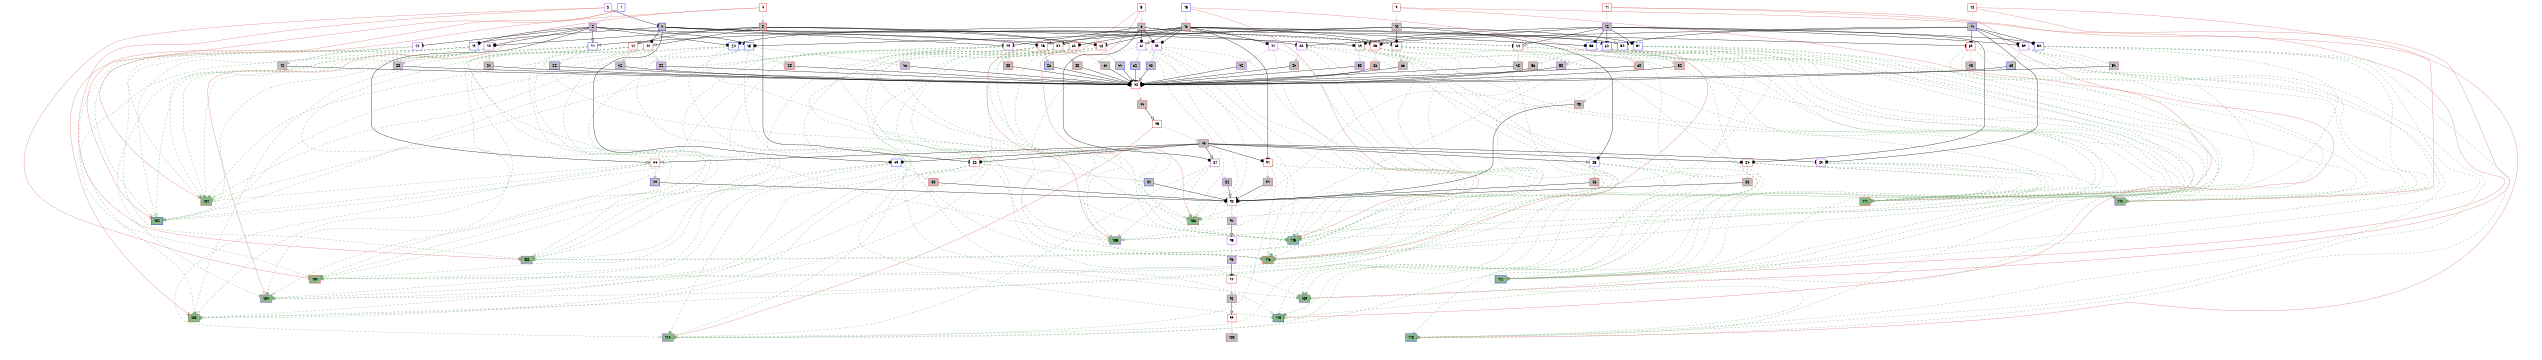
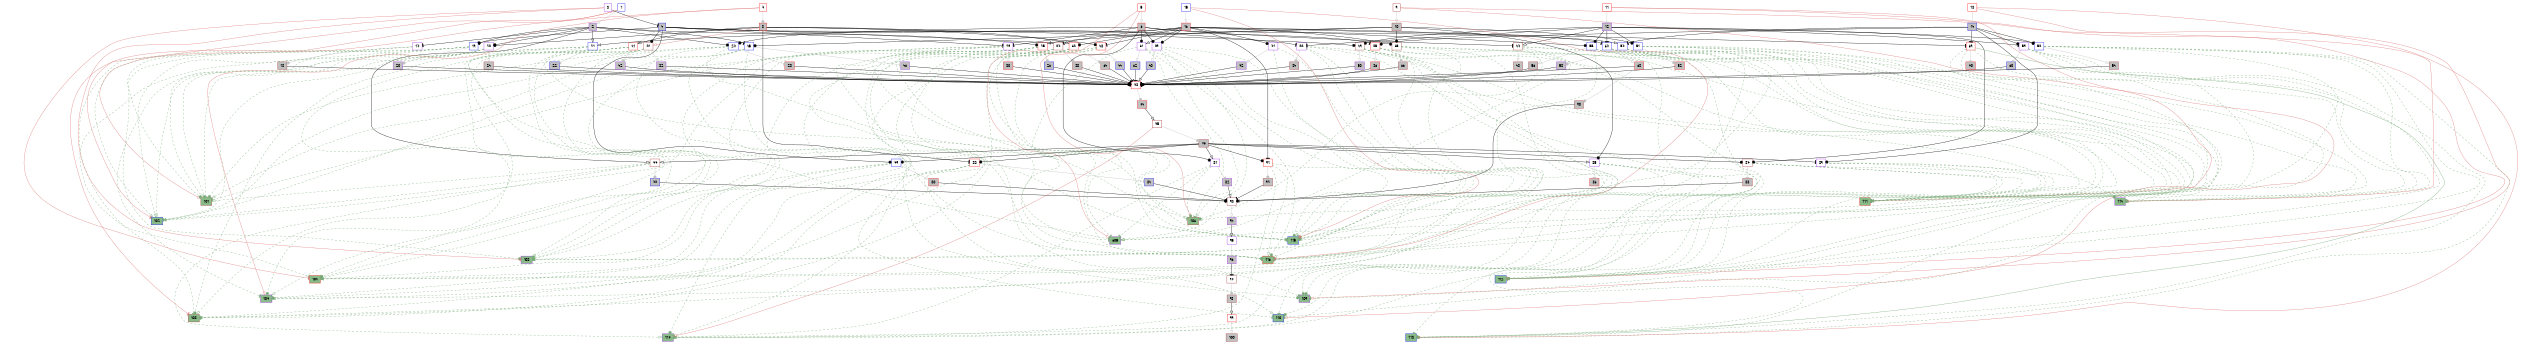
edge "8" -> "31": color black -> #dd7777
edge "16" -> "65": arrowhead tee -> dot
edge "6" -> "47": style dashed -> solid
edge "48" -> "73": removed
edge "86" -> "93": removed
node "105": label "105" -> "605"
edge "69" -> "113": style dashed -> solid
